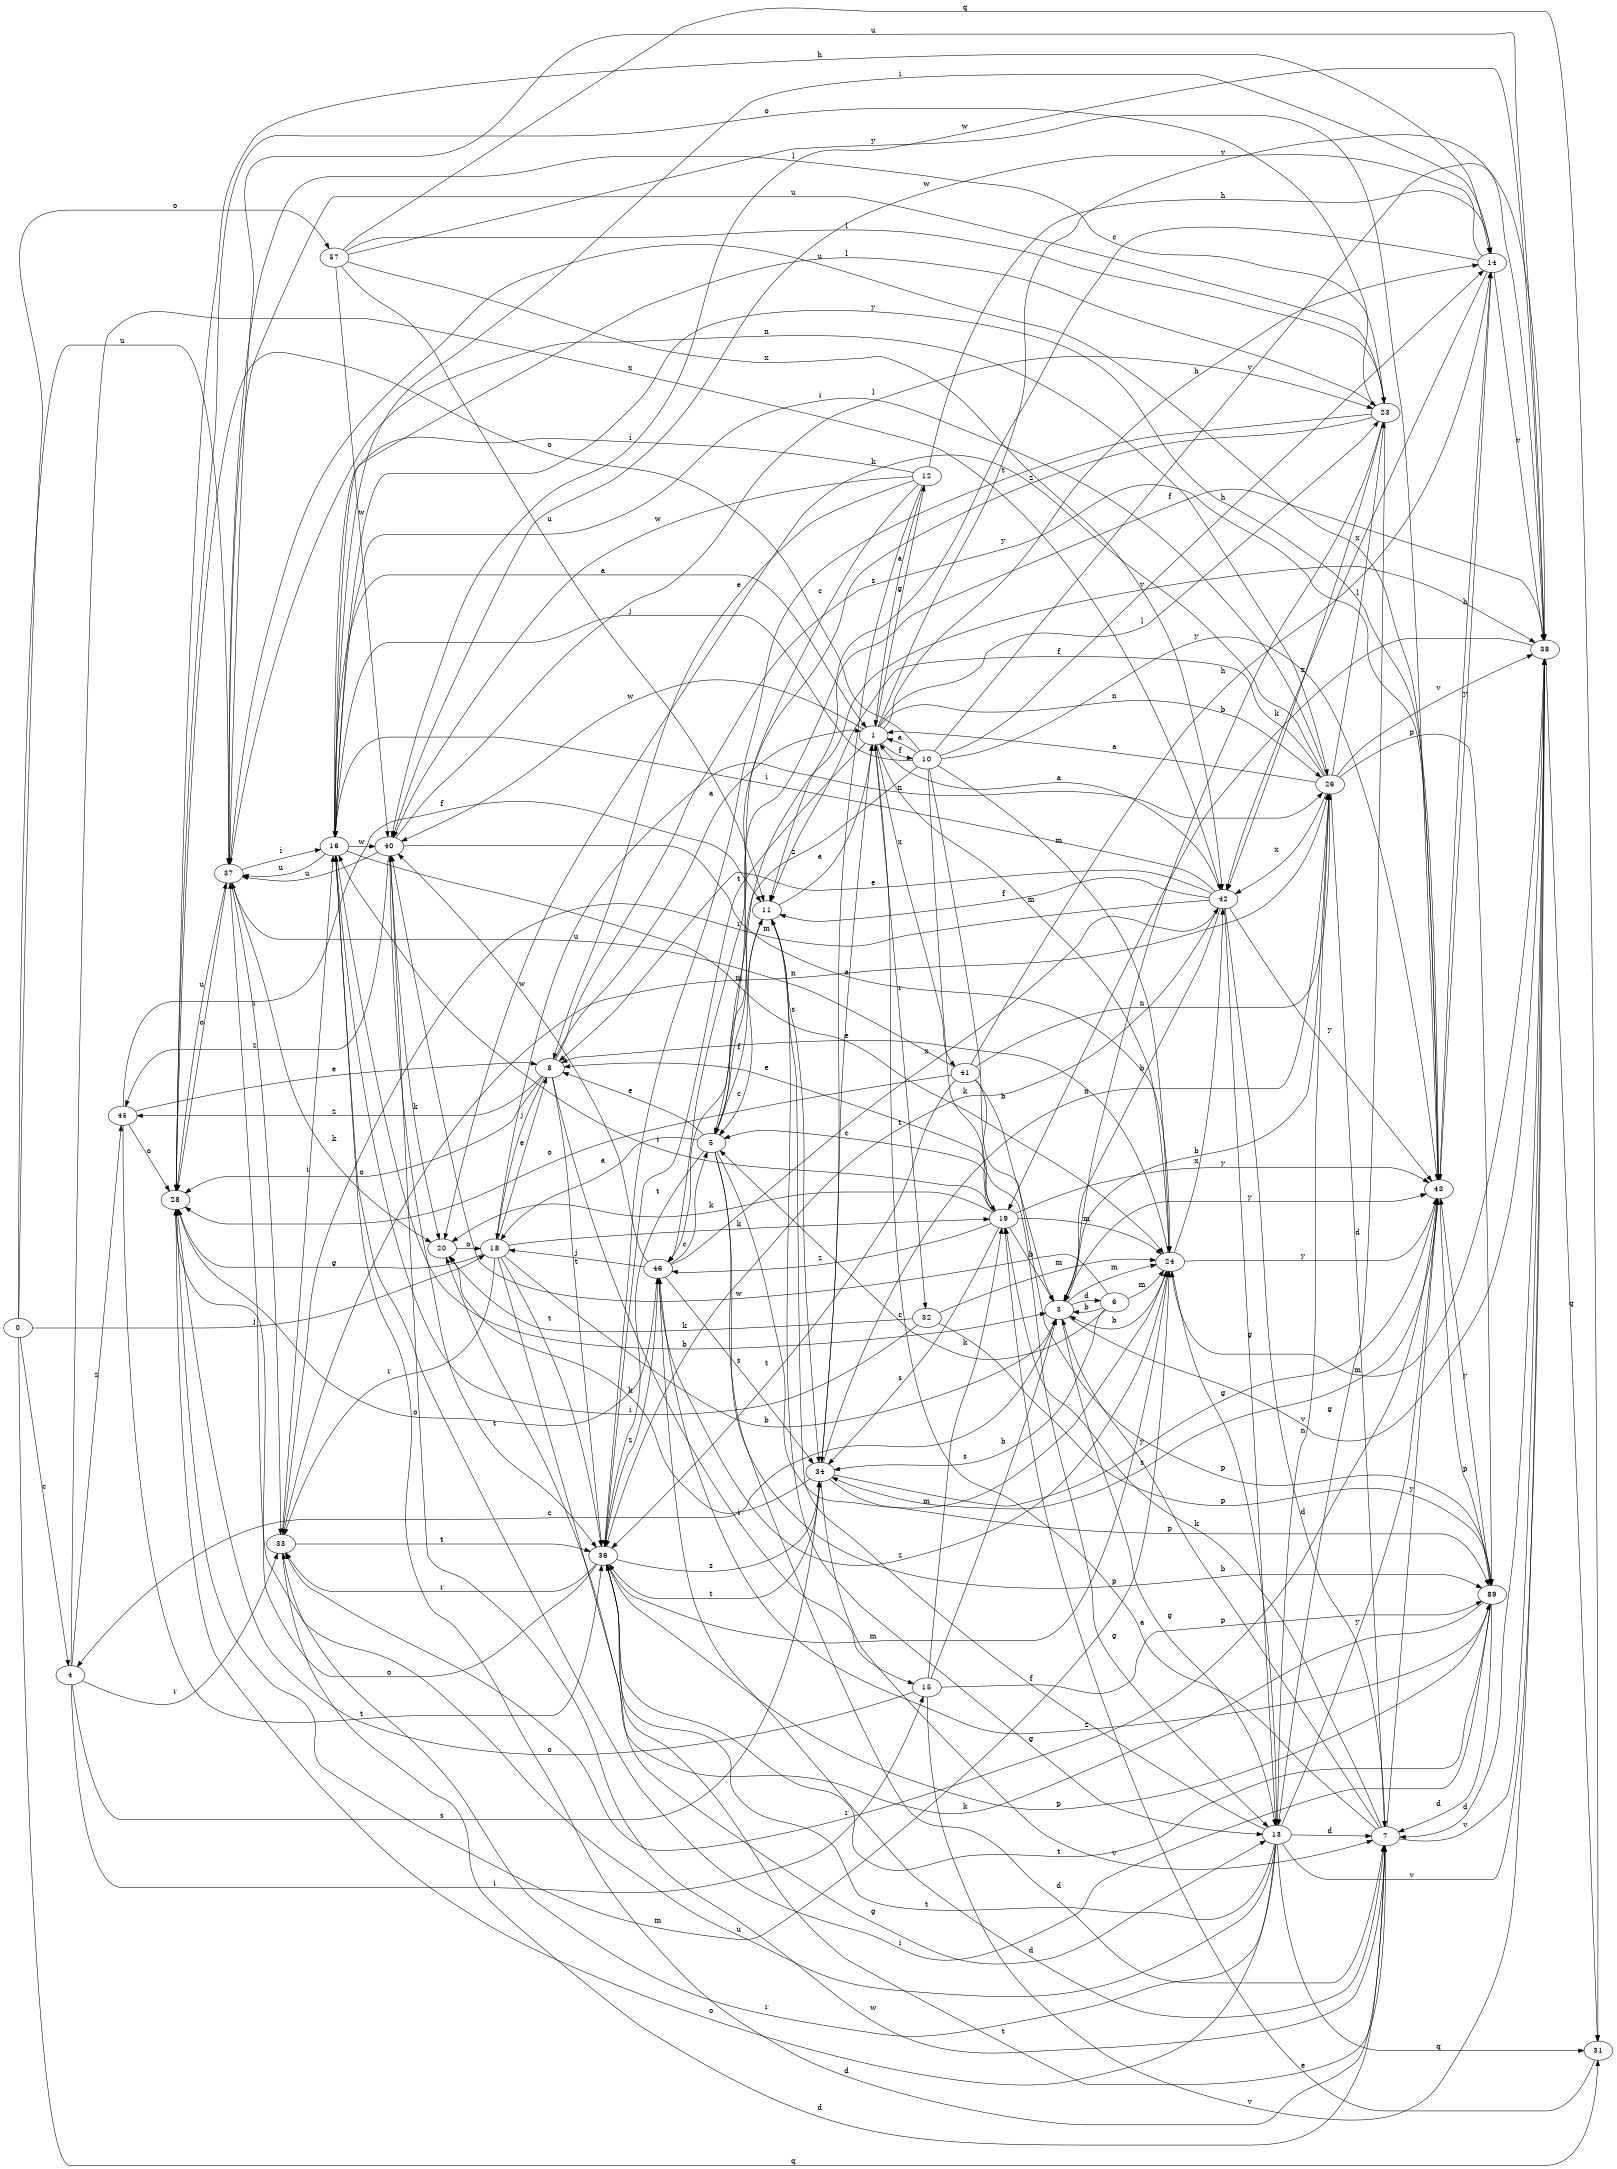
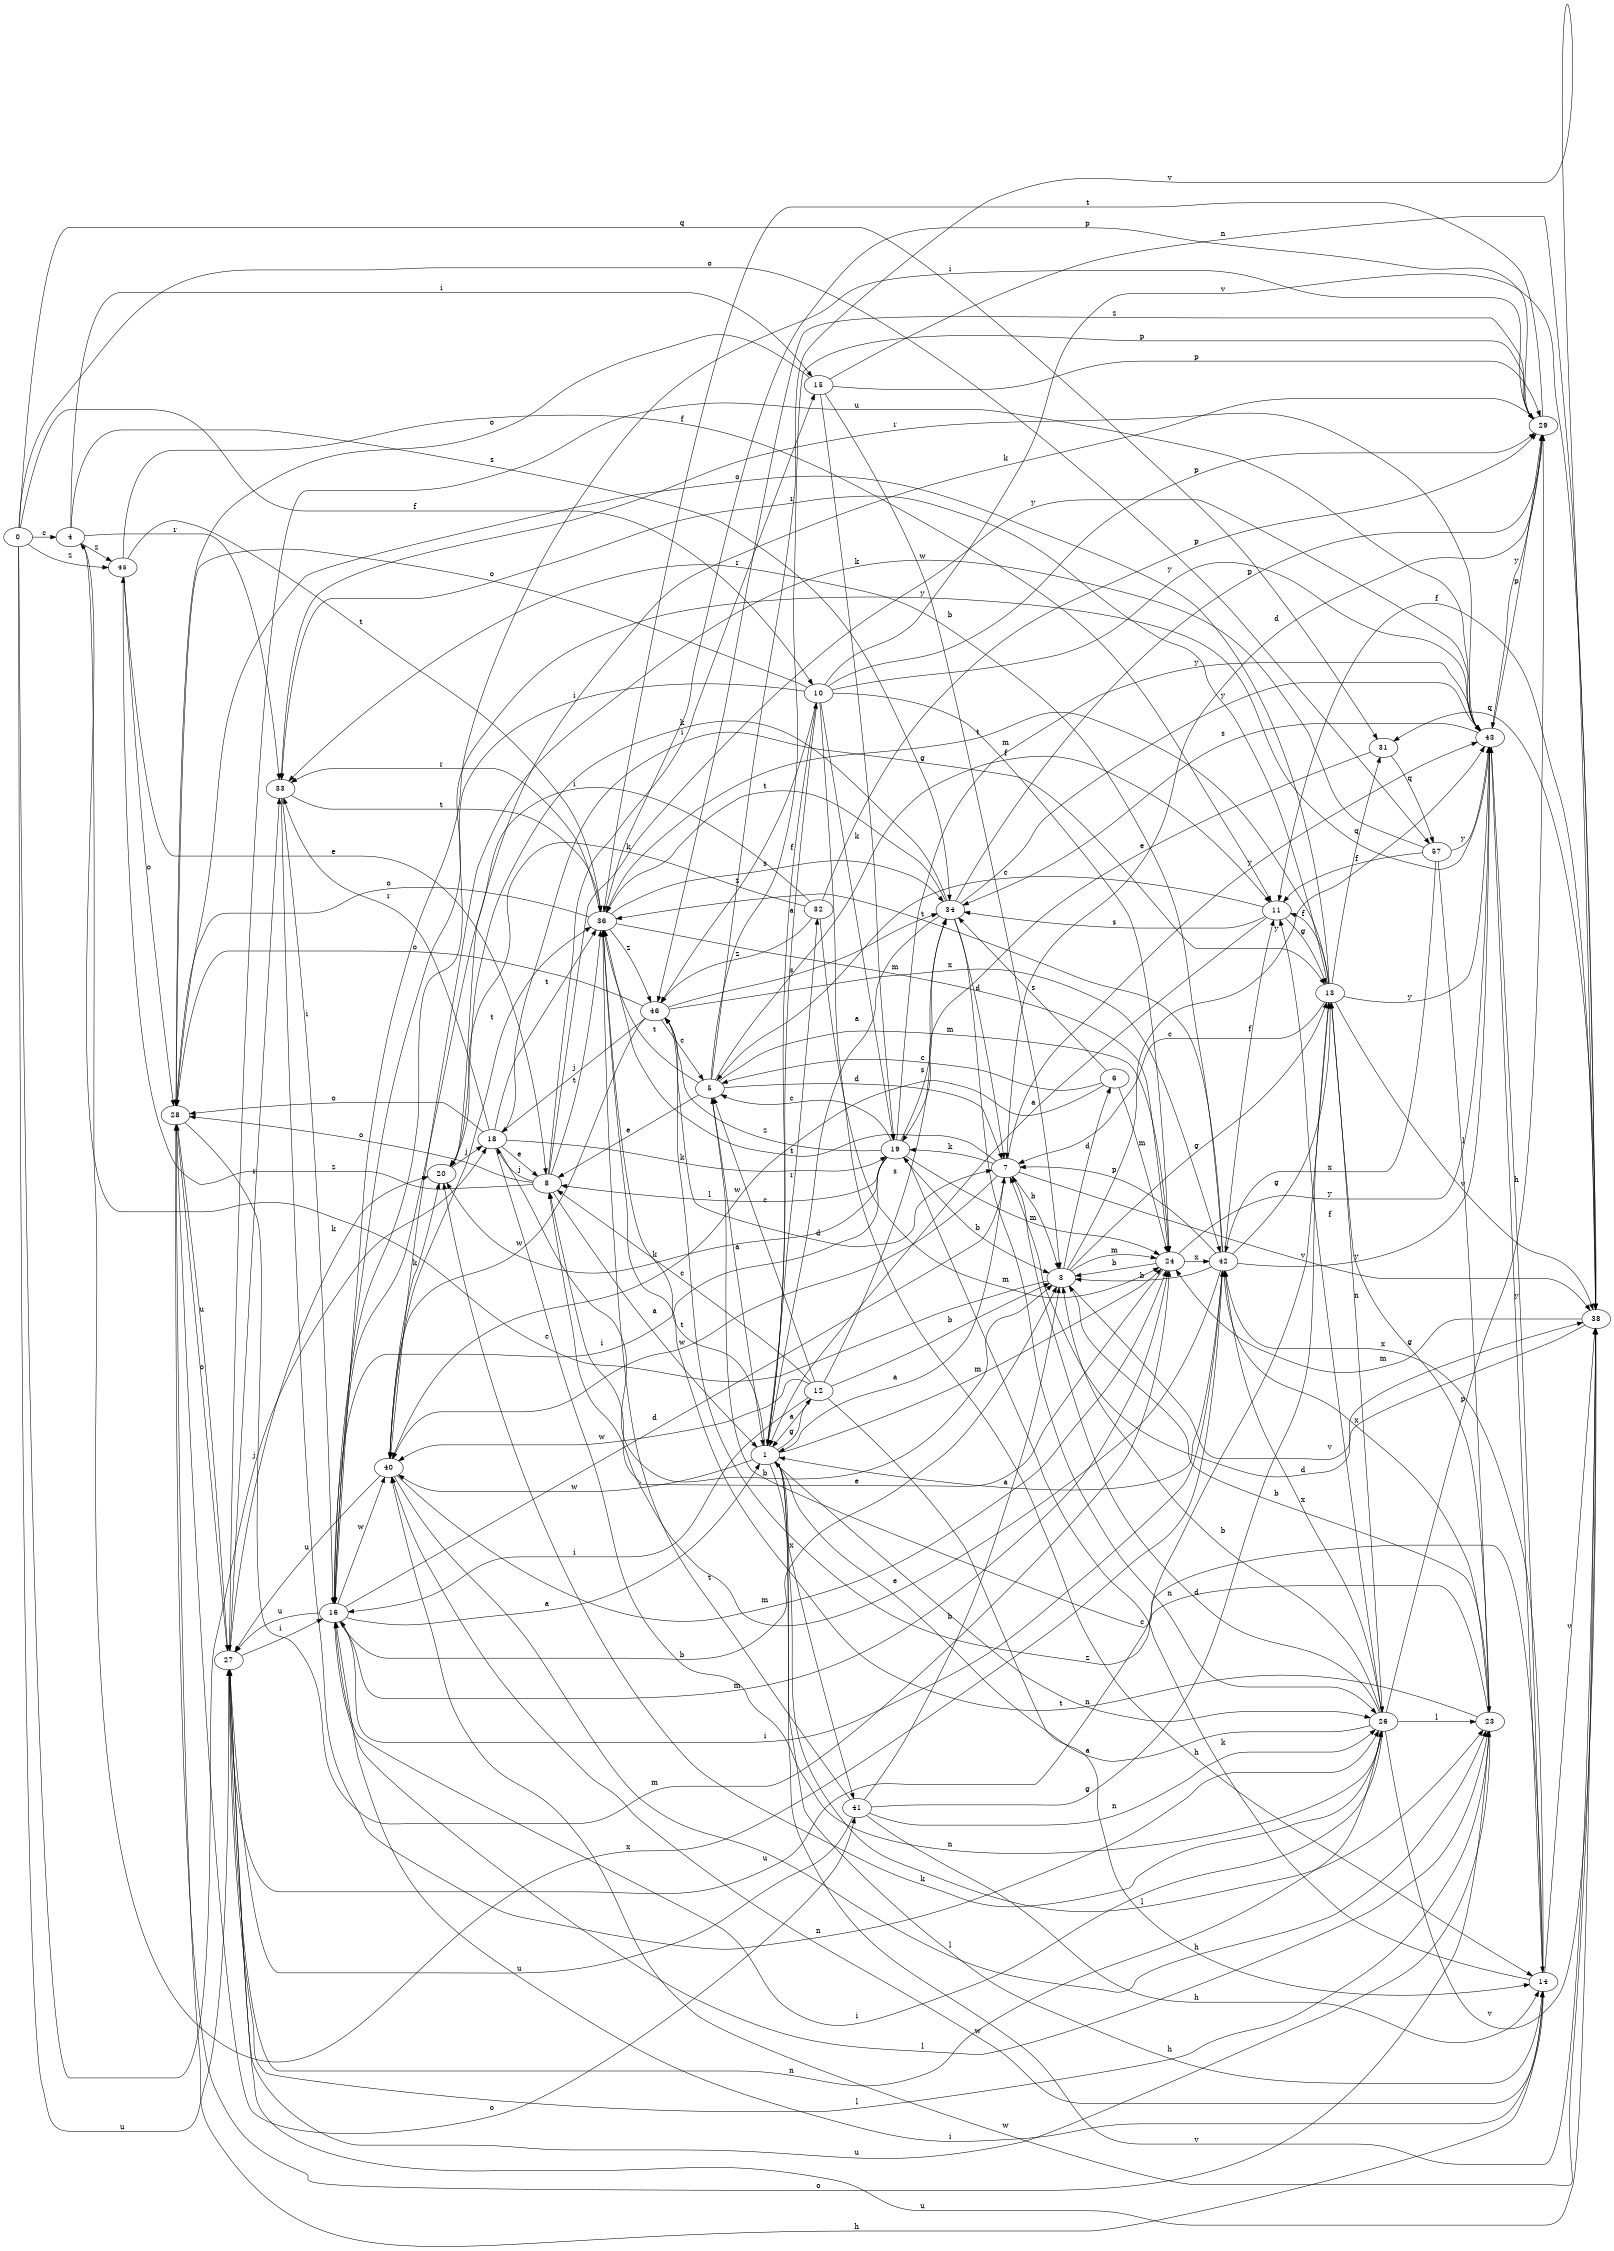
edge "57" -> "31": reversed
edge "0" -> "10": added, label "f"
edge "57" -> "11": label "u" -> "f"
edge "12" -> "8": label "e" -> "c"
edge "10" -> "16": label "j" -> "i"
edge "38" -> "19": now "14" -> "19"
node "37": label "37" -> "27"
edge "40" -> "45": now "0" -> "45"
edge "19" -> "8": label "e" -> "l"
edge "41" -> "28": reversed
edge "5" -> "18": now "5" -> "1"
edge "20" -> "18": label "o" -> "j"
edge "18" -> "28": label "g" -> "o"
edge "6" -> "3": now "12" -> "3"
edge "42" -> "7": label "d" -> "p"
edge "24" -> "13": removed, label "g"
edge "24" -> "46": now "32" -> "46"
node "89": label "89" -> "29"
edge "13" -> "7": label "d" -> "c"
edge "34" -> "7": label "v" -> "d"
edge "15" -> "38": label "v" -> "n"
edge "33" -> "7": removed, label "d"
